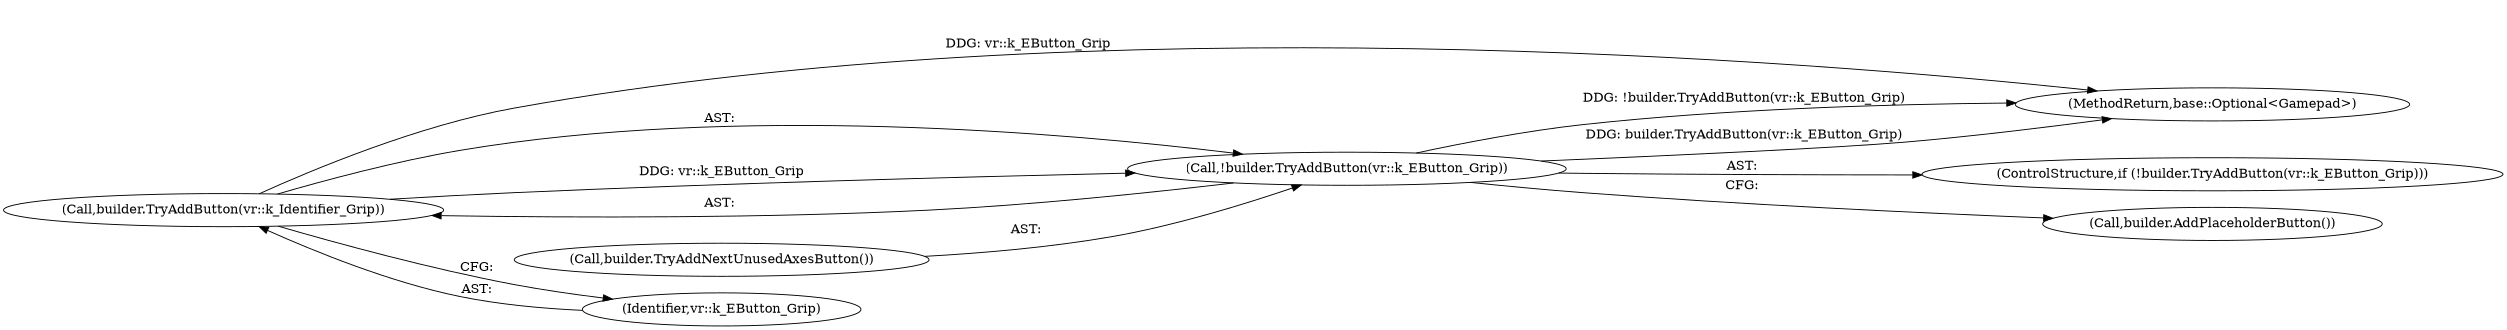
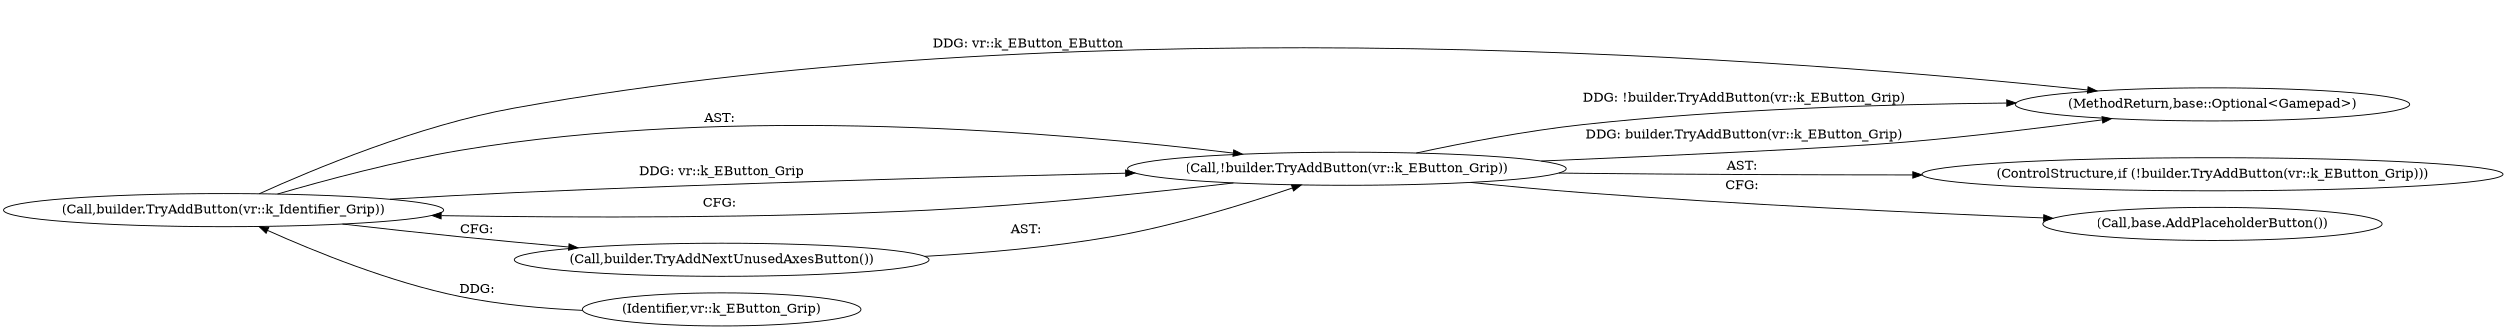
edge "(Call,builder.TryAddButton(vr::k_Identifier_Grip))" -> "(MethodReturn,base::Optional<Gamepad>)": label "DDG: vr::k_EButton_Grip" -> "DDG: vr::k_EButton_EButton"
edge "(Call,!builder.TryAddButton(vr::k_EButton_Grip))" -> "(Call,builder.TryAddButton(vr::k_Identifier_Grip))": label "AST: " -> "CFG: "
node "(Call,builder.AddPlaceholderButton())": label "(Call,builder.AddPlaceholderButton())" -> "(Call,base.AddPlaceholderButton())"
edge "(Call,builder.TryAddButton(vr::k_Identifier_Grip))" -> "(Identifier,vr::k_EButton_Grip)": now "(Call,builder.TryAddButton(vr::k_Identifier_Grip))" -> "(Call,builder.TryAddNextUnusedAxesButton())"
edge "(Identifier,vr::k_EButton_Grip)" -> "(Call,builder.TryAddButton(vr::k_Identifier_Grip))": label "AST: " -> "DDG: "
